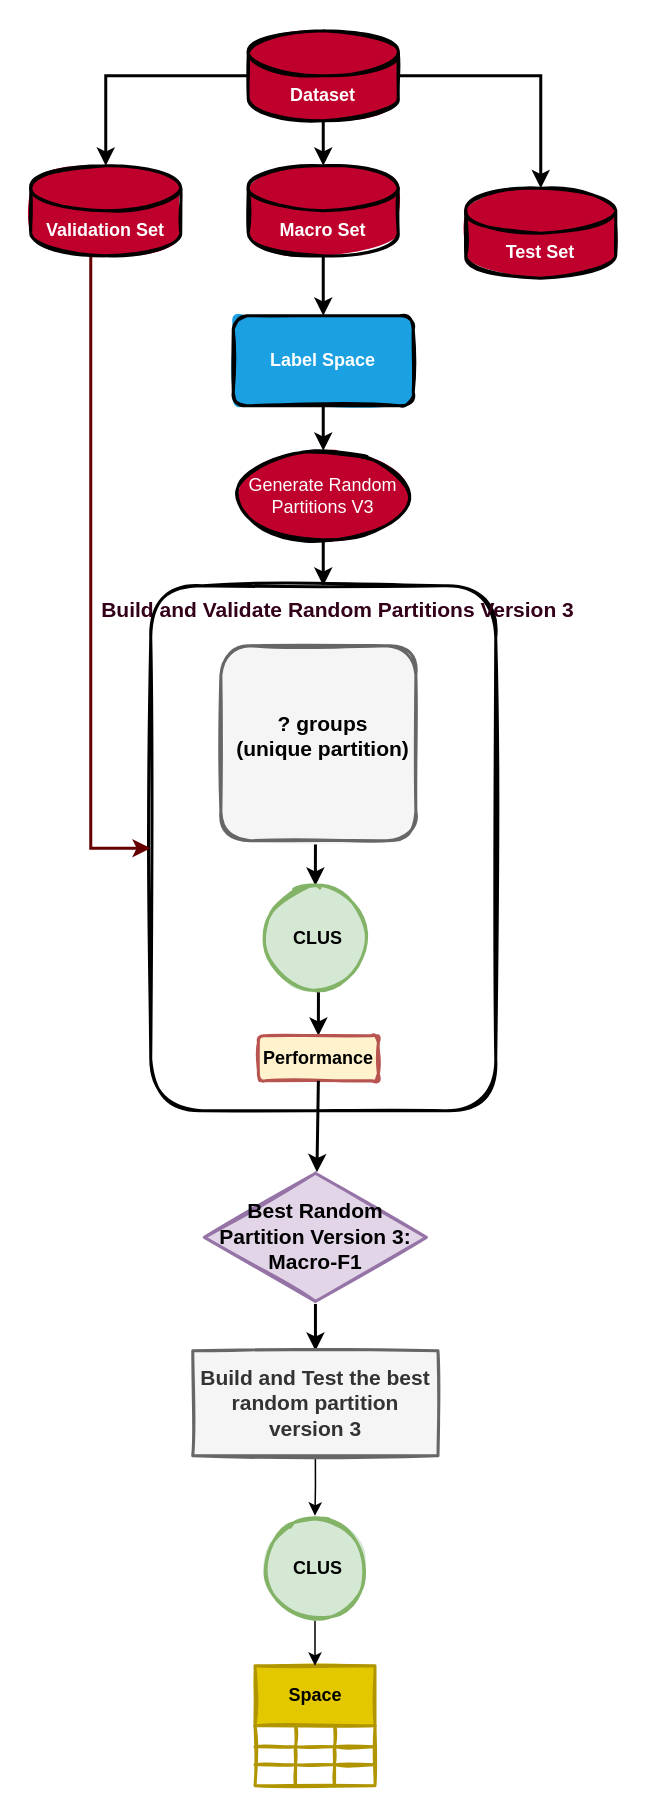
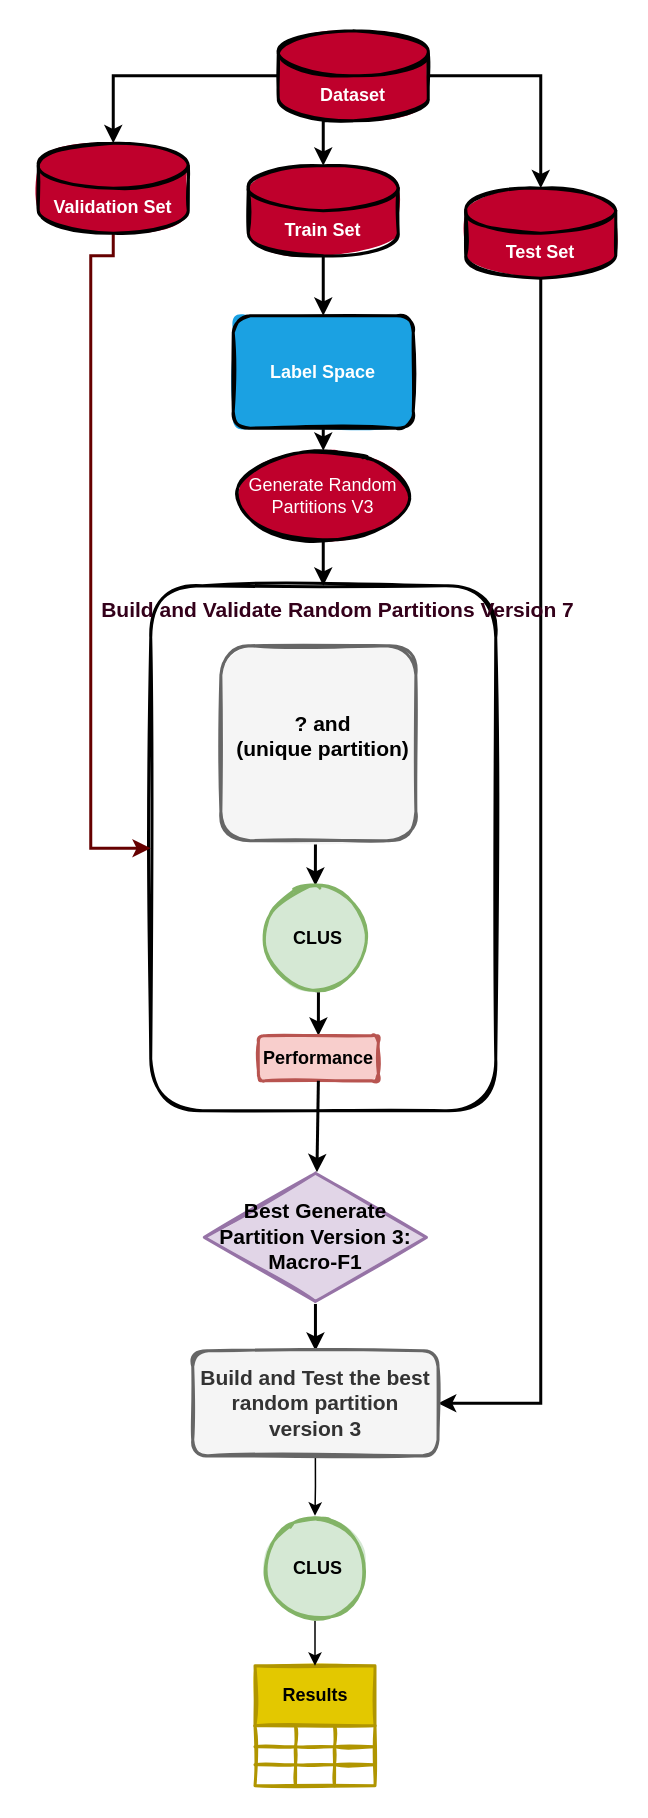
node "Dataset": moved (323, 76) -> (353, 76)
node "Validation Set": moved (106, 211) -> (113, 188)
node "Macro Set": label "Macro Set" -> "Train Set"
node "Label Space": size 180x90 -> 180x113
node "Build and Validate Random Partitions Version 3": label "Build and Validate Random Partitions Version 3" -> "Build and Validate Random Partitions Version 7"
node "? groups (unique partition)": label "? groups (unique partition)" -> "? and (unique partition)"
edge "Test Set" -> "Build and Test the best random partition version 3": added
node "Performance": fillcolor #fff2cc -> #f8cecc
node "Best Random Partition Version 3: Macro-F1": label "Best Random Partition Version 3: Macro-F1" -> "Best Generate Partition Version 3: Macro-F1"
node "Build and Test the best random partition version 3": shape rectangle -> rounded rectangle
node "Space": label "Space" -> "Results"
